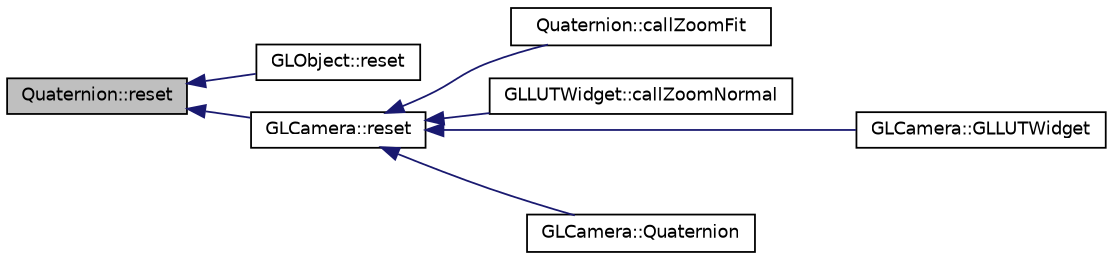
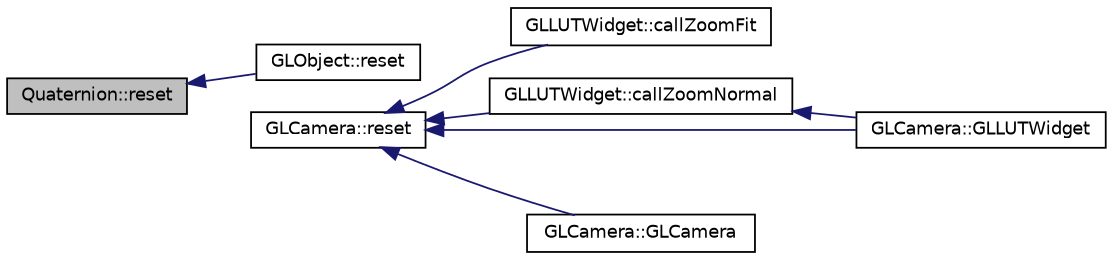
node "Quaternion::callZoomFit": label "Quaternion::callZoomFit" -> "GLLUTWidget::callZoomFit"
edge "GLCamera::reset" -> "Quaternion::reset": removed
edge "GLCamera::GLLUTWidget" -> "GLLUTWidget::callZoomNormal": added
node "GLCamera::Quaternion": label "GLCamera::Quaternion" -> "GLCamera::GLCamera"
